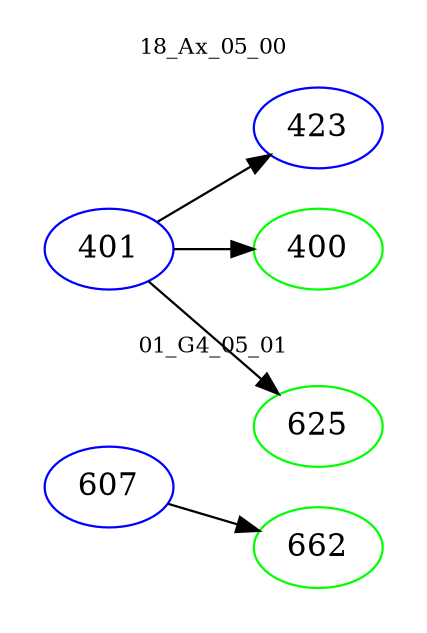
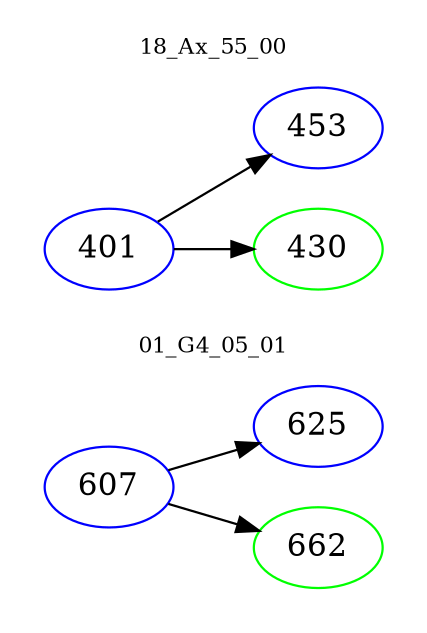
cluster "18_Ax_05_00": label "18_Ax_05_00" -> "18_Ax_55_00"
node "423": label "423" -> "453"
node "400": label "400" -> "430"
edge "401" -> "625": now "607" -> "625"
node "625": color green -> blue
